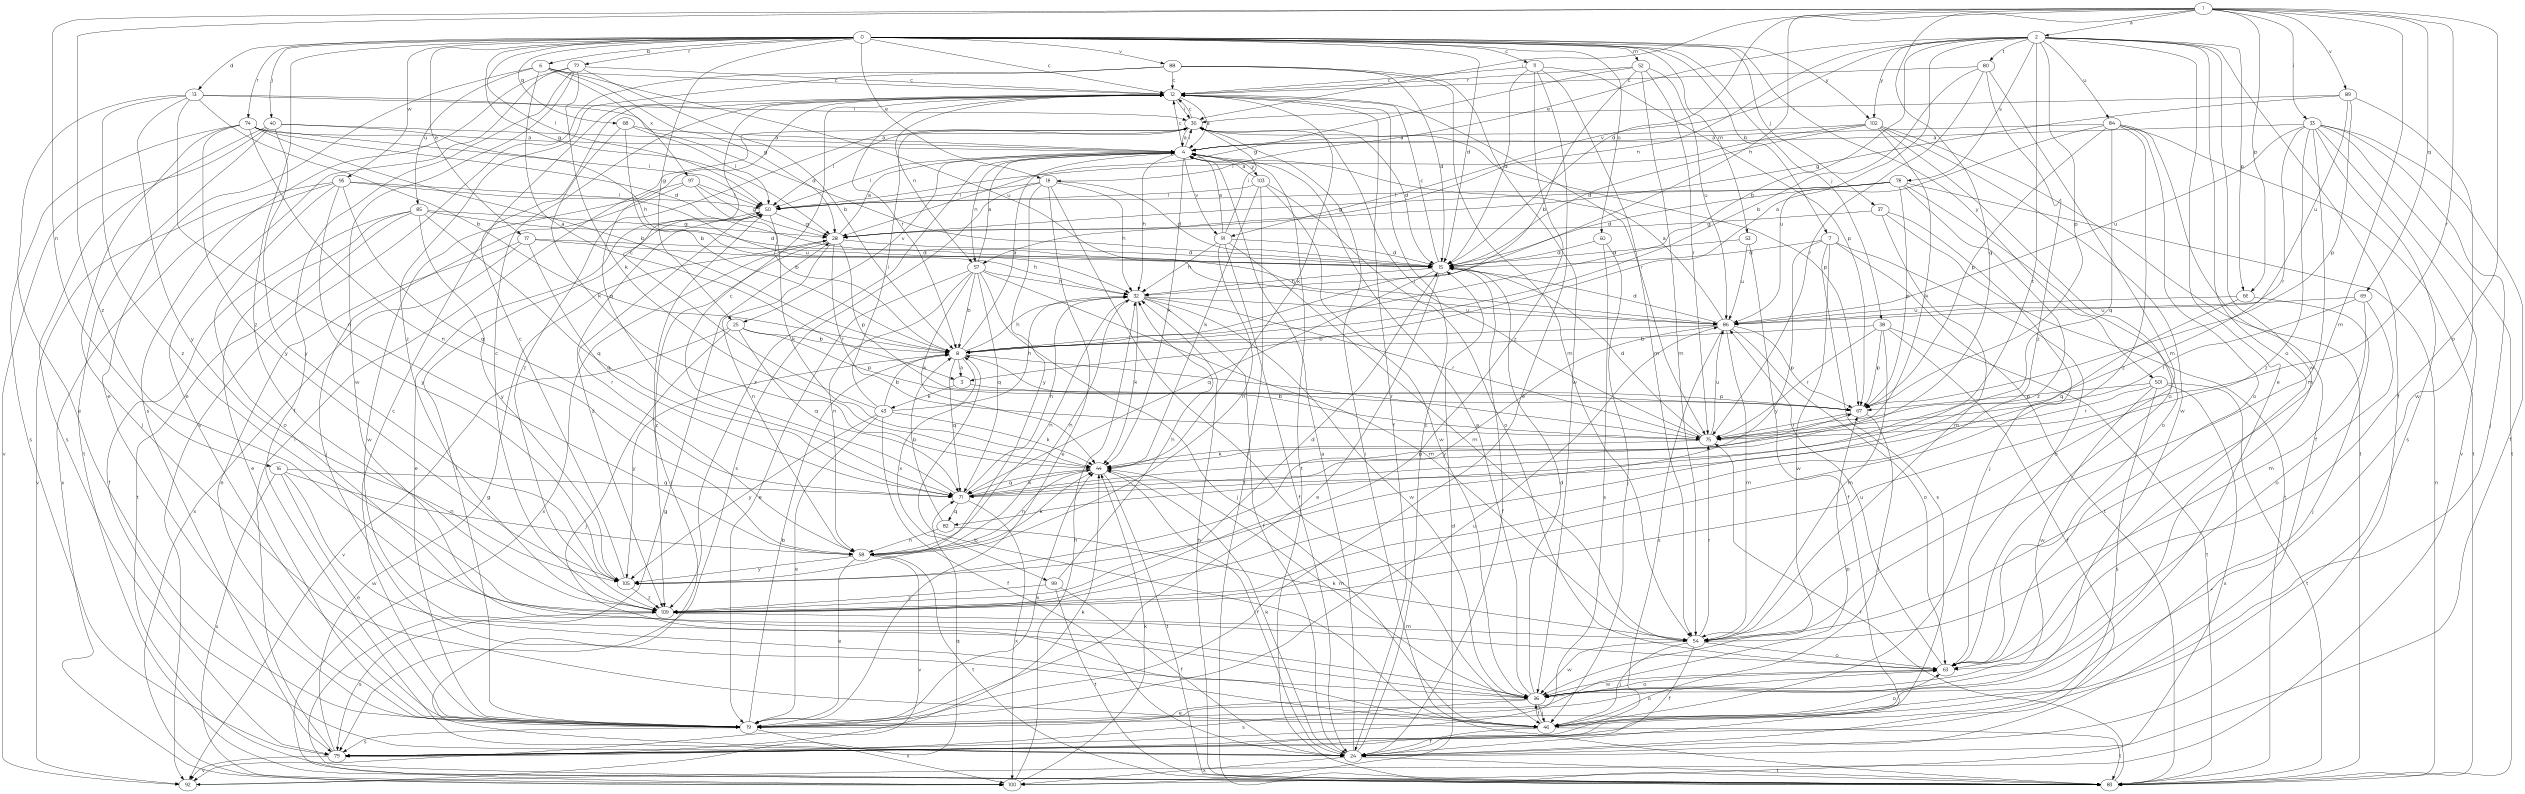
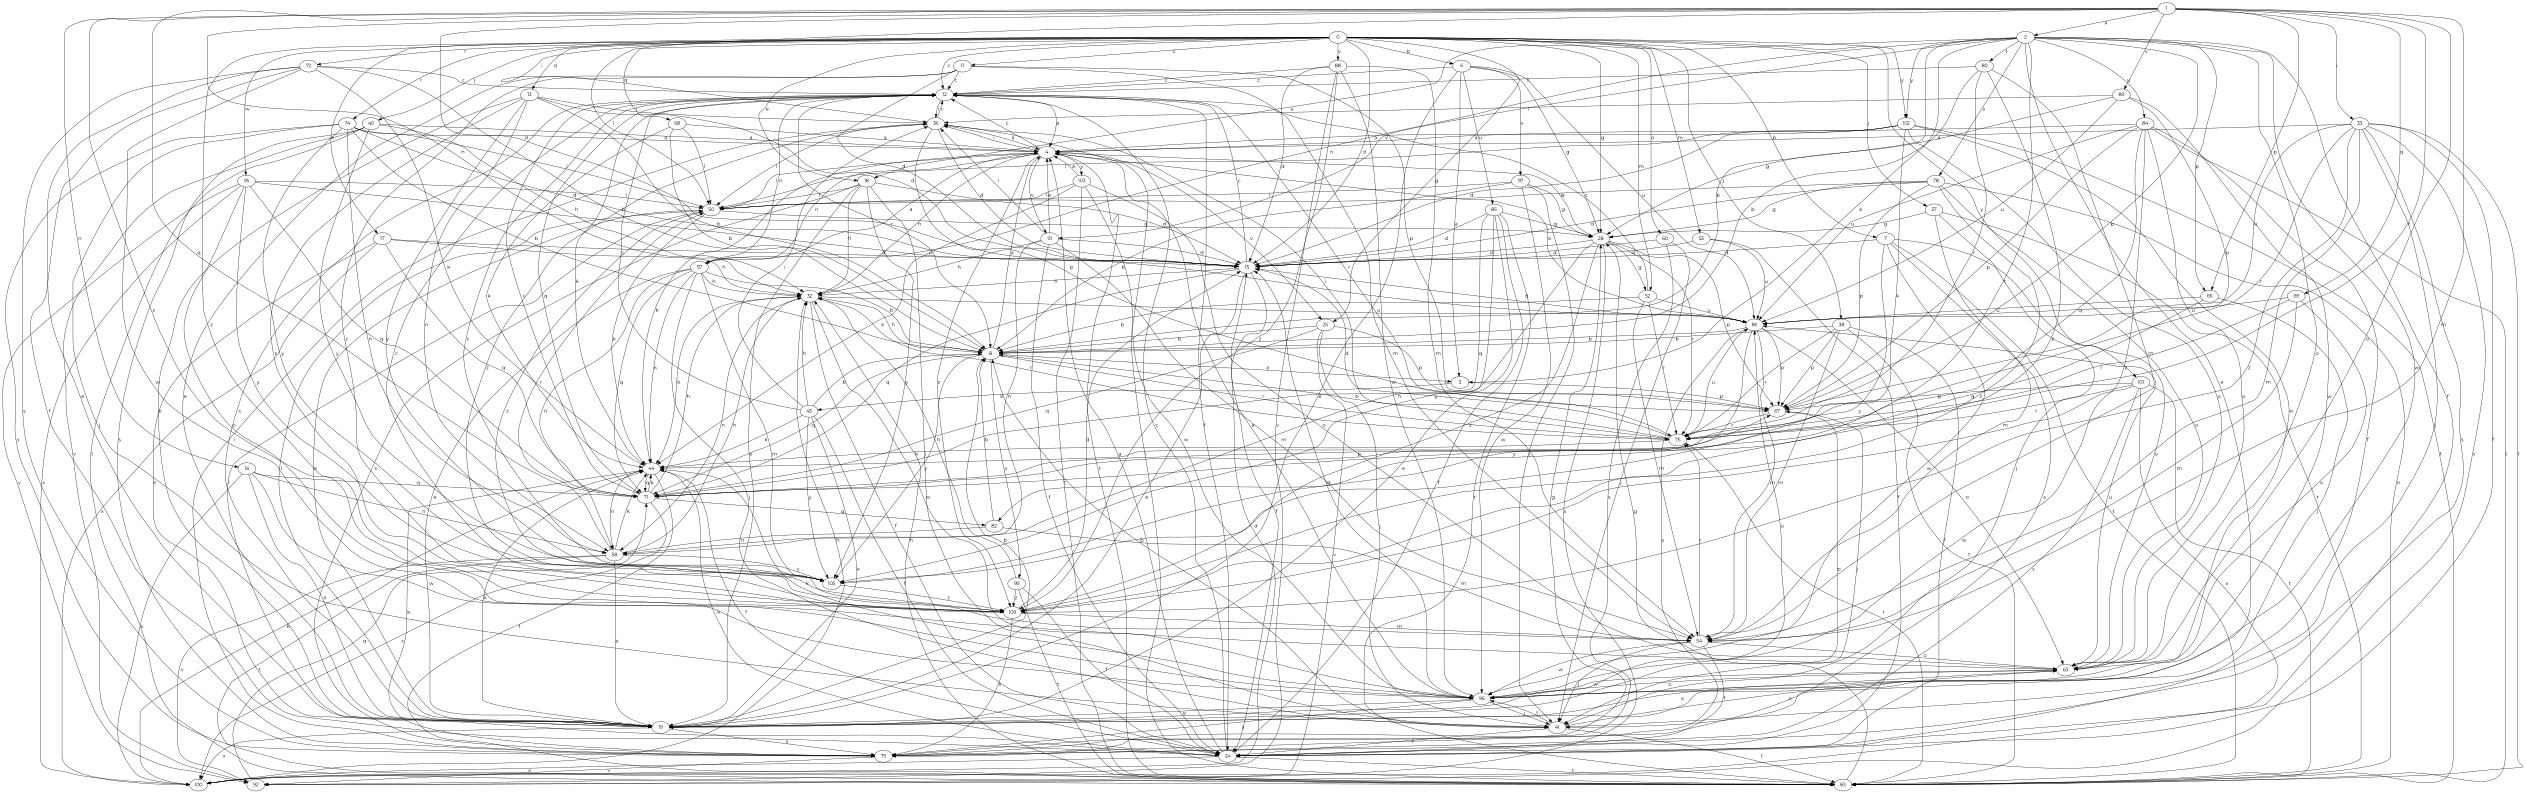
edge "52" -> "12": label "r" -> "c"
edge "52" -> "28": reversed
node "501": label "501" -> "101"
node "46": label "46" -> "41"
